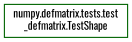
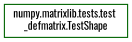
node "numpy.defmatrix.tests.test _defmatrix.TestShape": label "numpy.defmatrix.tests.test _defmatrix.TestShape" -> "numpy.matrixlib.tests.test _defmatrix.TestShape"
